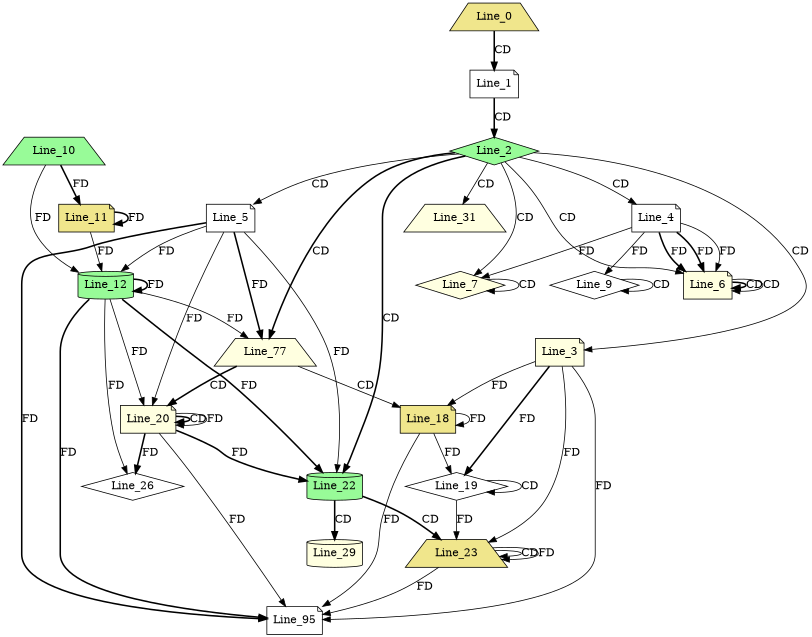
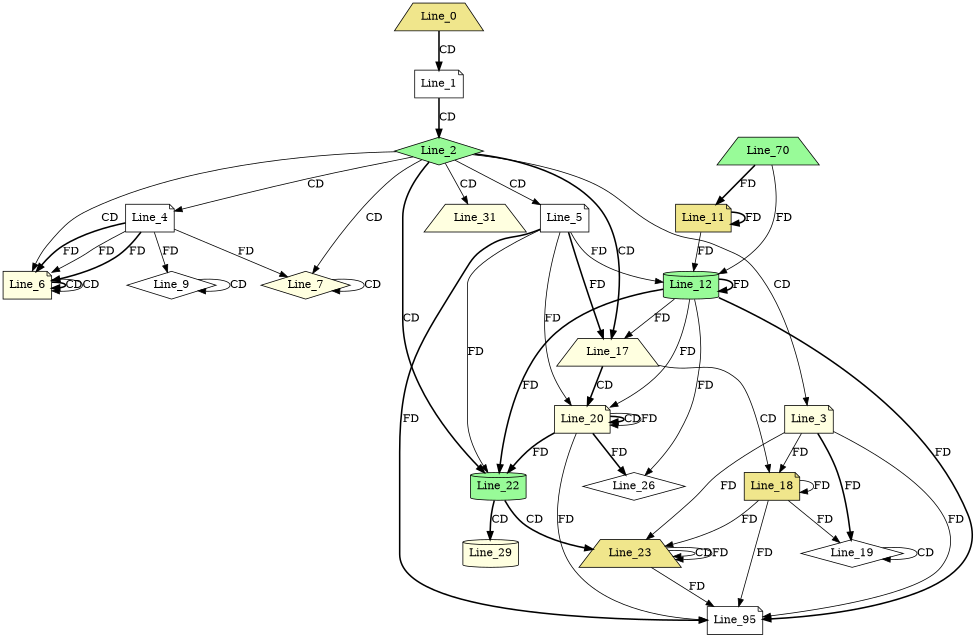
node "Line_10": label "Line_10" -> "Line_70"
node "Line_77": label "Line_77" -> "Line_17"
edge "Line_19" -> "Line_23": now "Line_18" -> "Line_23"
